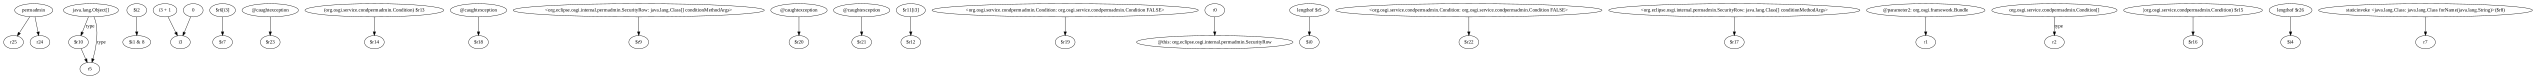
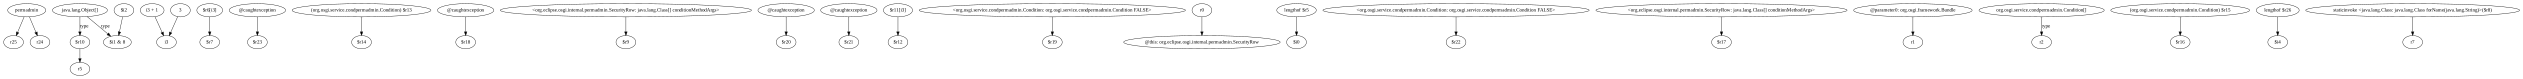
node "0": label "0" -> "3"
node "@parameter2: org.osgi.framework.Bundle": label "@parameter2: org.osgi.framework.Bundle" -> "@parameter0: org.osgi.framework.Bundle"
edge "java.lang.Object[]" -> "r5": now "java.lang.Object[]" -> "$i1 & 8"
